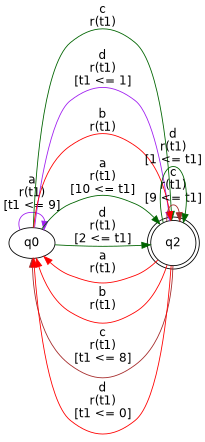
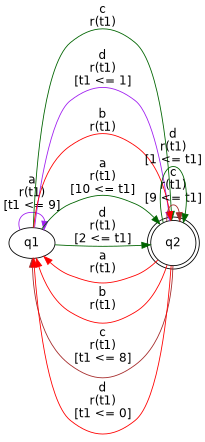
node "q0": label "q0" -> "q1"
